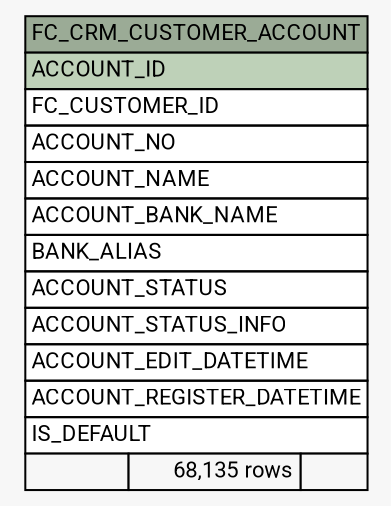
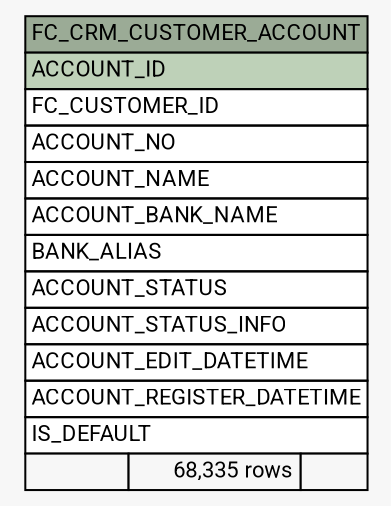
node "FC_CRM_CUSTOMER_ACCOUNT": text "68,135 rows" -> "68,335 rows"
